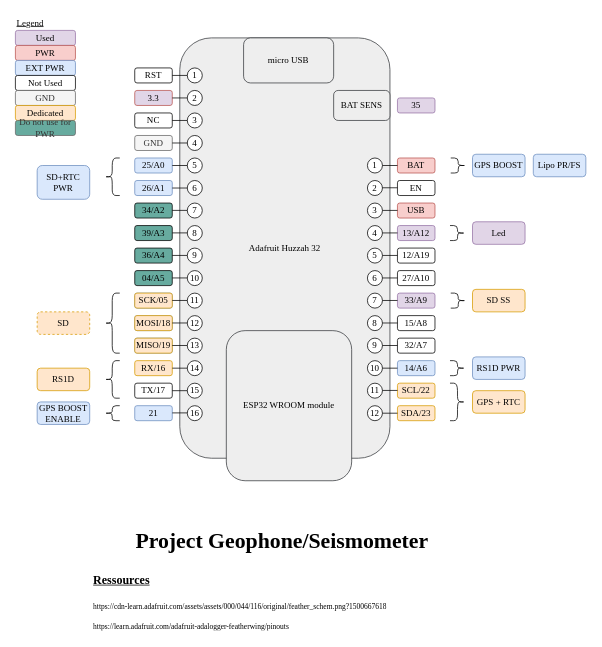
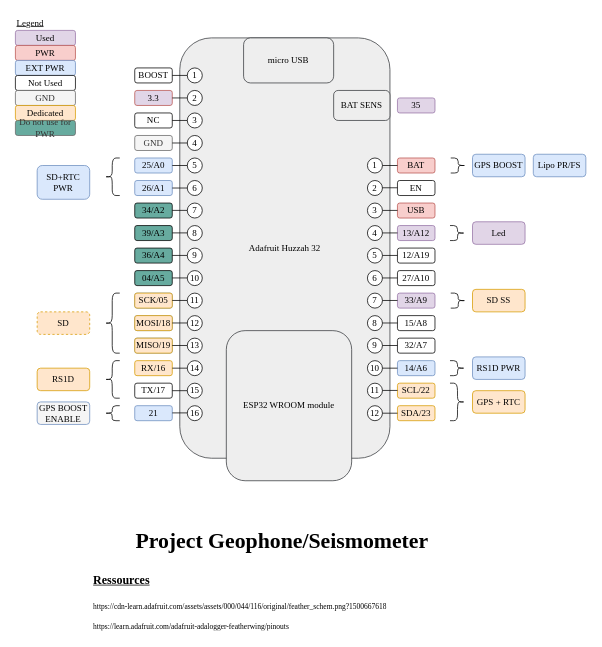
node "RST": label "RST" -> "BOOST"
node "GPS BOOST ENABLE": fillcolor #dae8fc -> #f5f5f5
